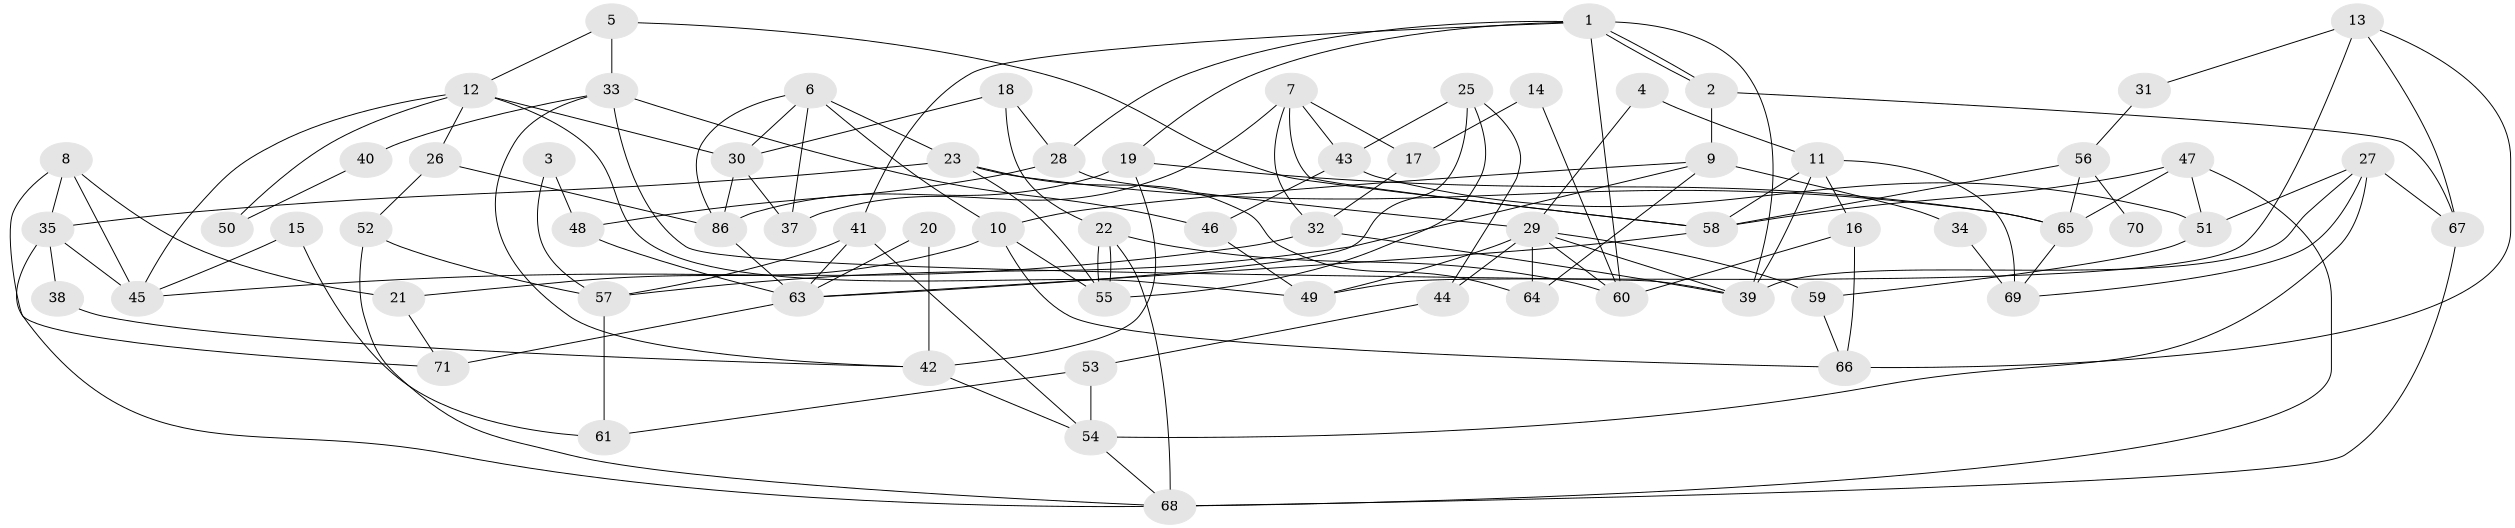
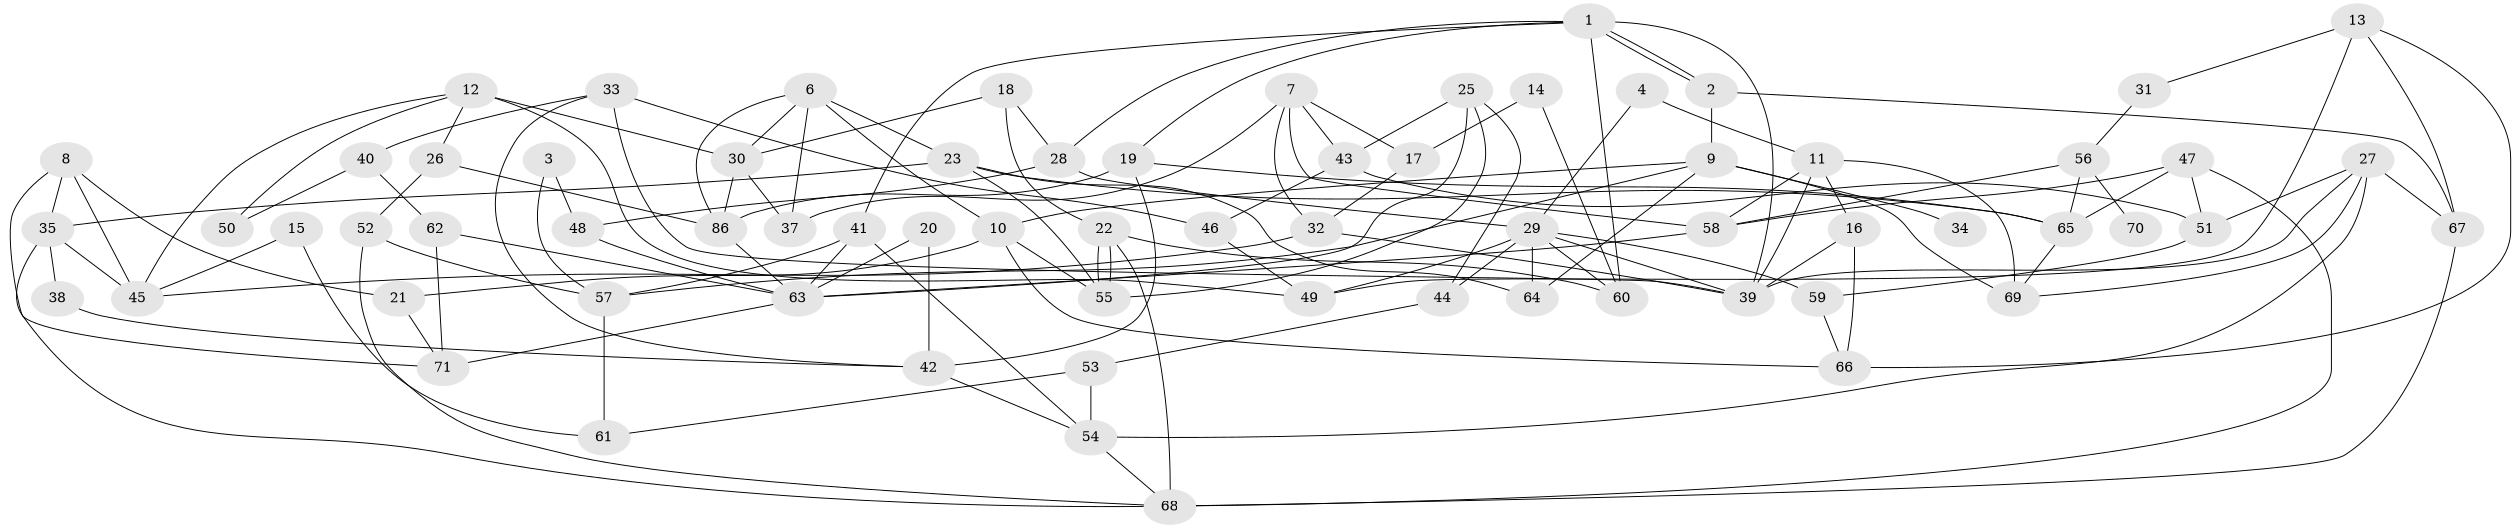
node "5": removed
node "62": added
edge "16" -- "60": now "16" -- "39"
edge "34" -- "69": now "9" -- "69"
